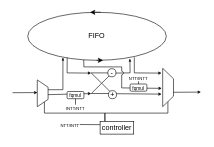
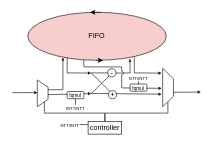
node "FIFO": fillcolor #ffffff -> #f8cecc
node "controller": moved (117, 128) -> (105, 128)
